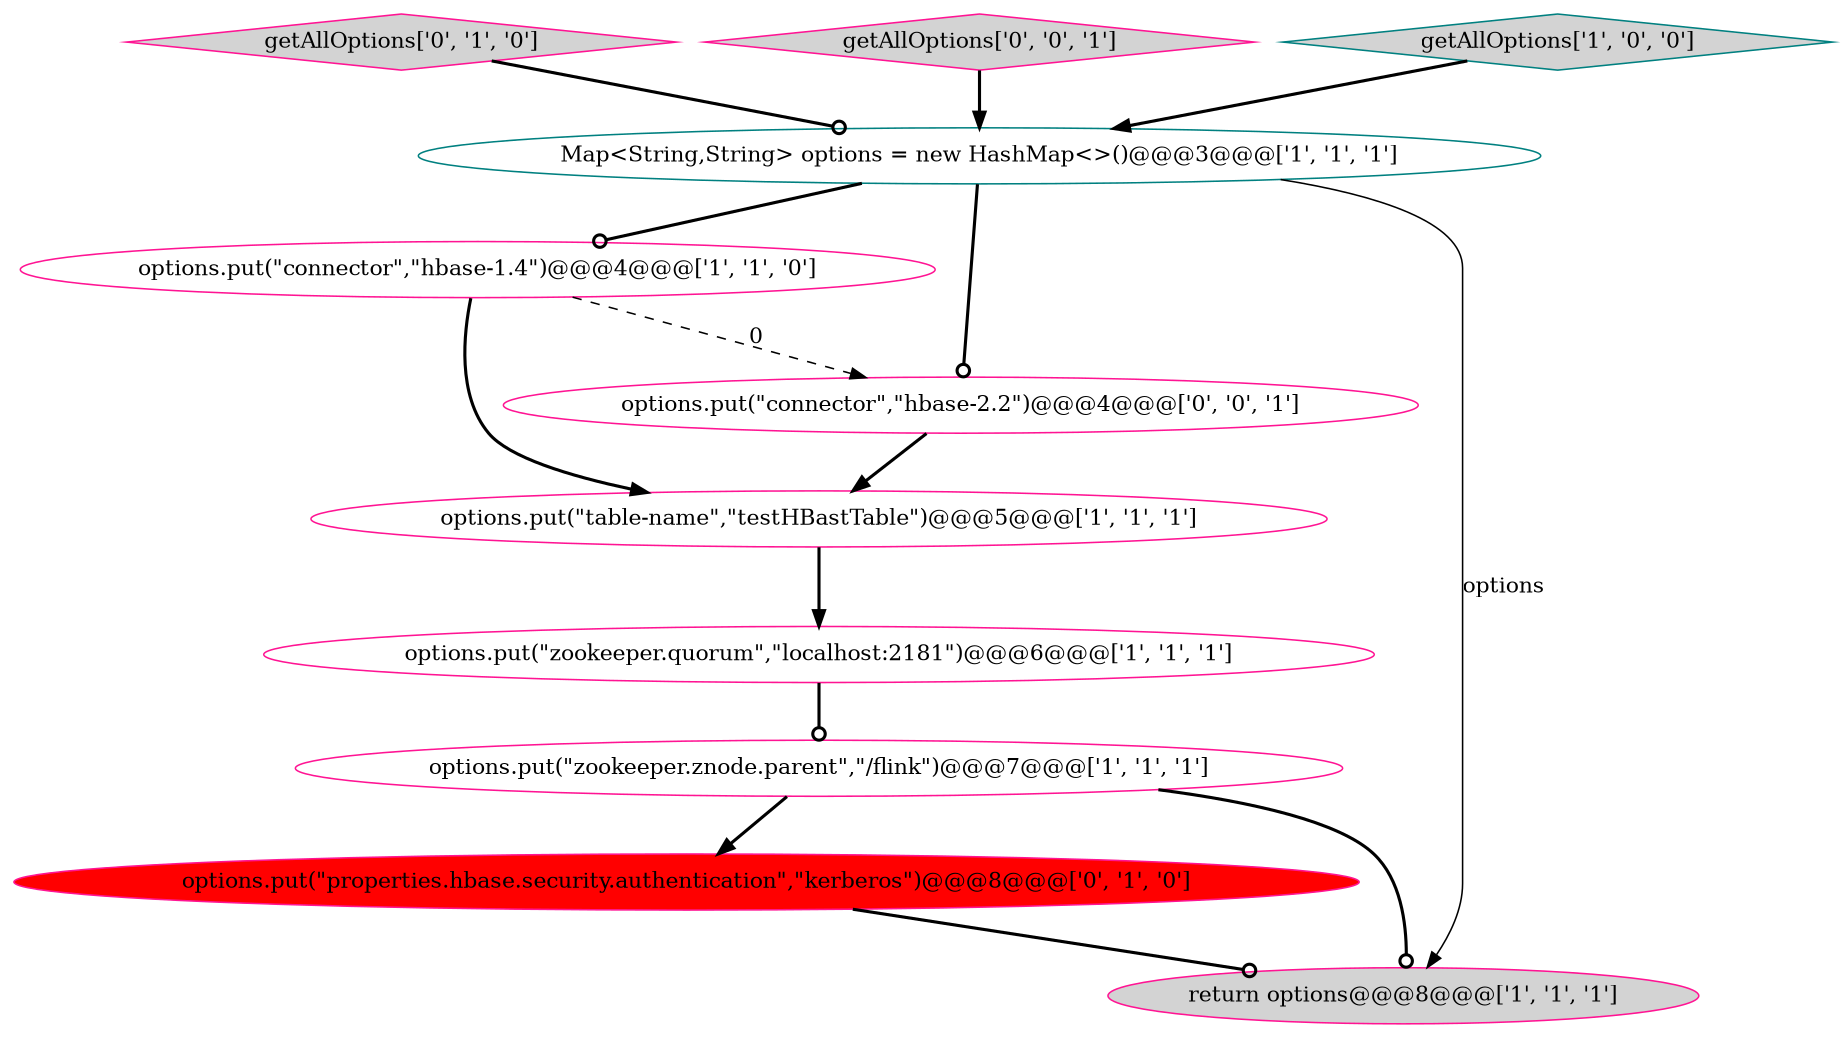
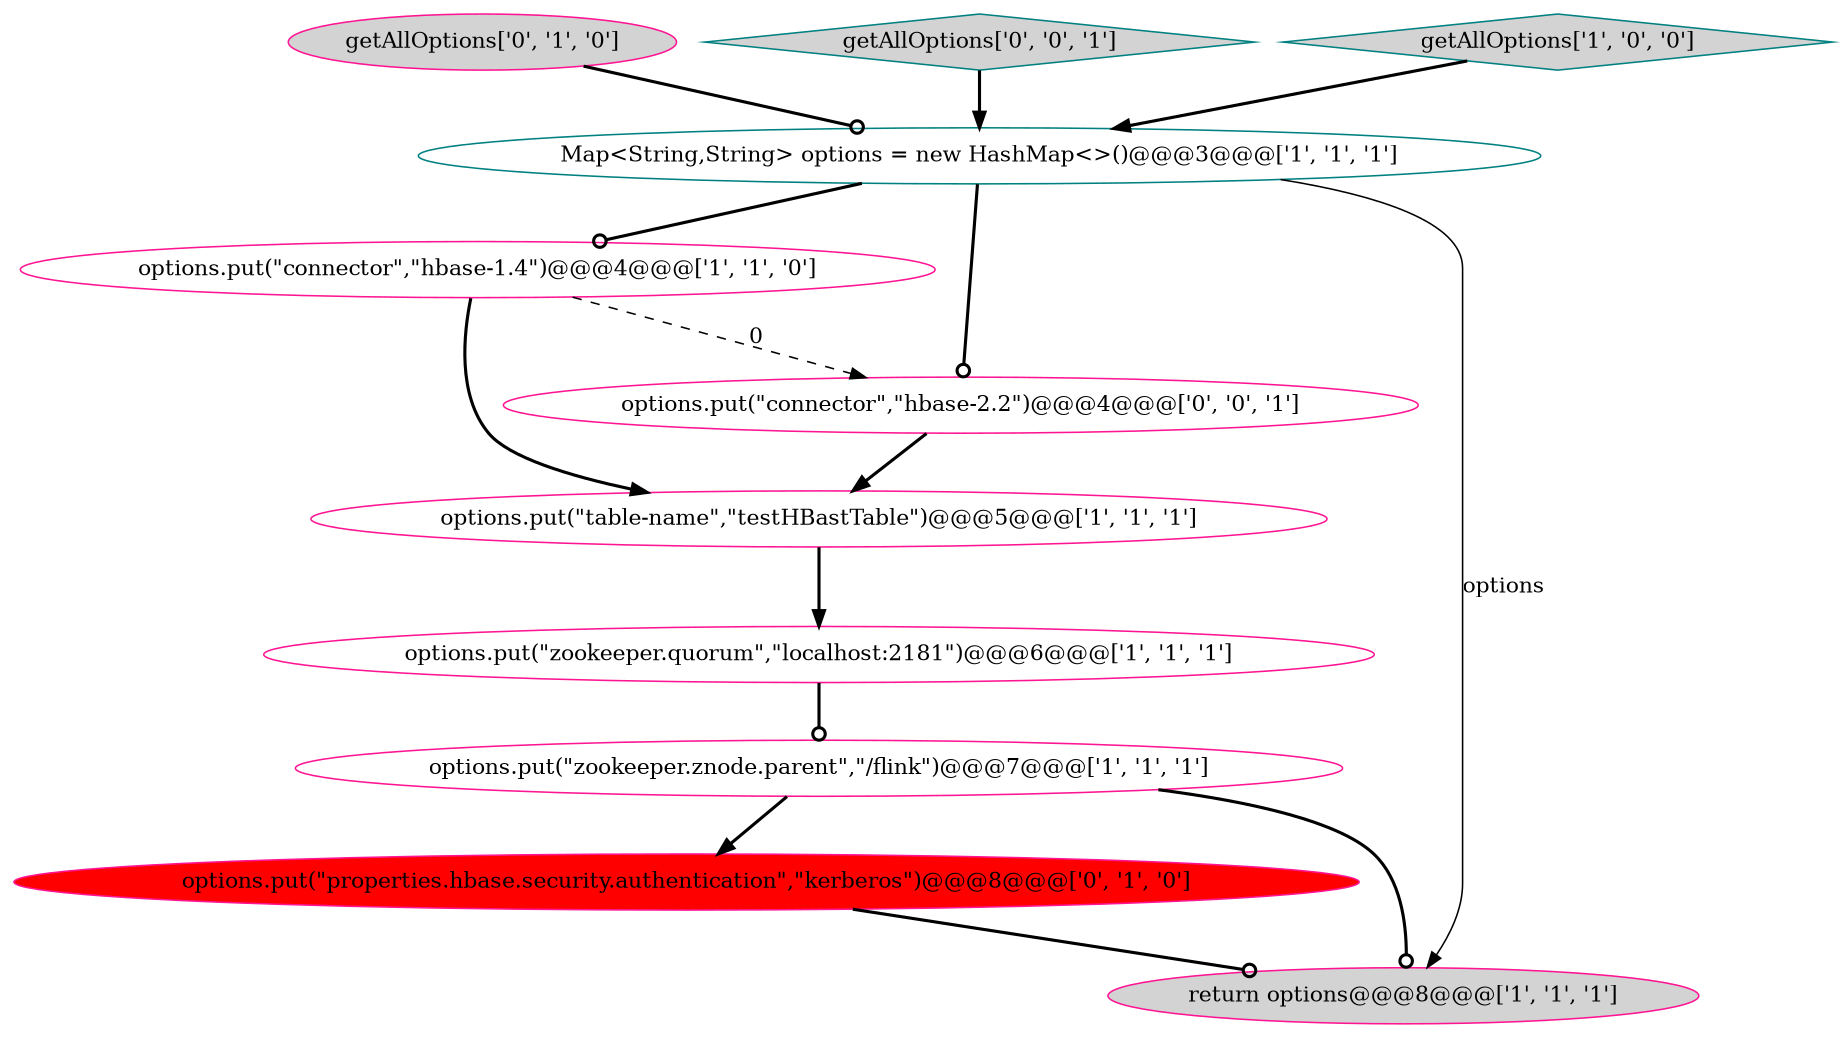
node "getAllOptions['0', '1', '0']": shape diamond -> ellipse
node "getAllOptions['0', '0', '1']": color deeppink -> teal
